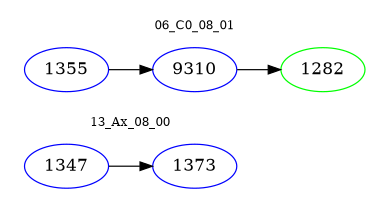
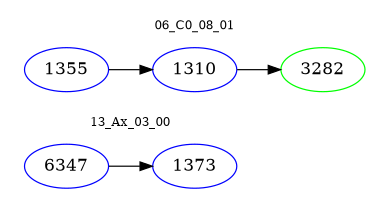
node "9310": label "9310" -> "1310"
node "1282": label "1282" -> "3282"
cluster "13_Ax_08_00": label "13_Ax_08_00" -> "13_Ax_03_00"
node "1347": label "1347" -> "6347"
